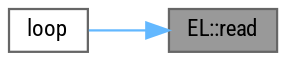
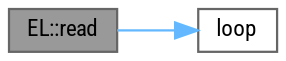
edge "loop" -> "EL::read": reversed
